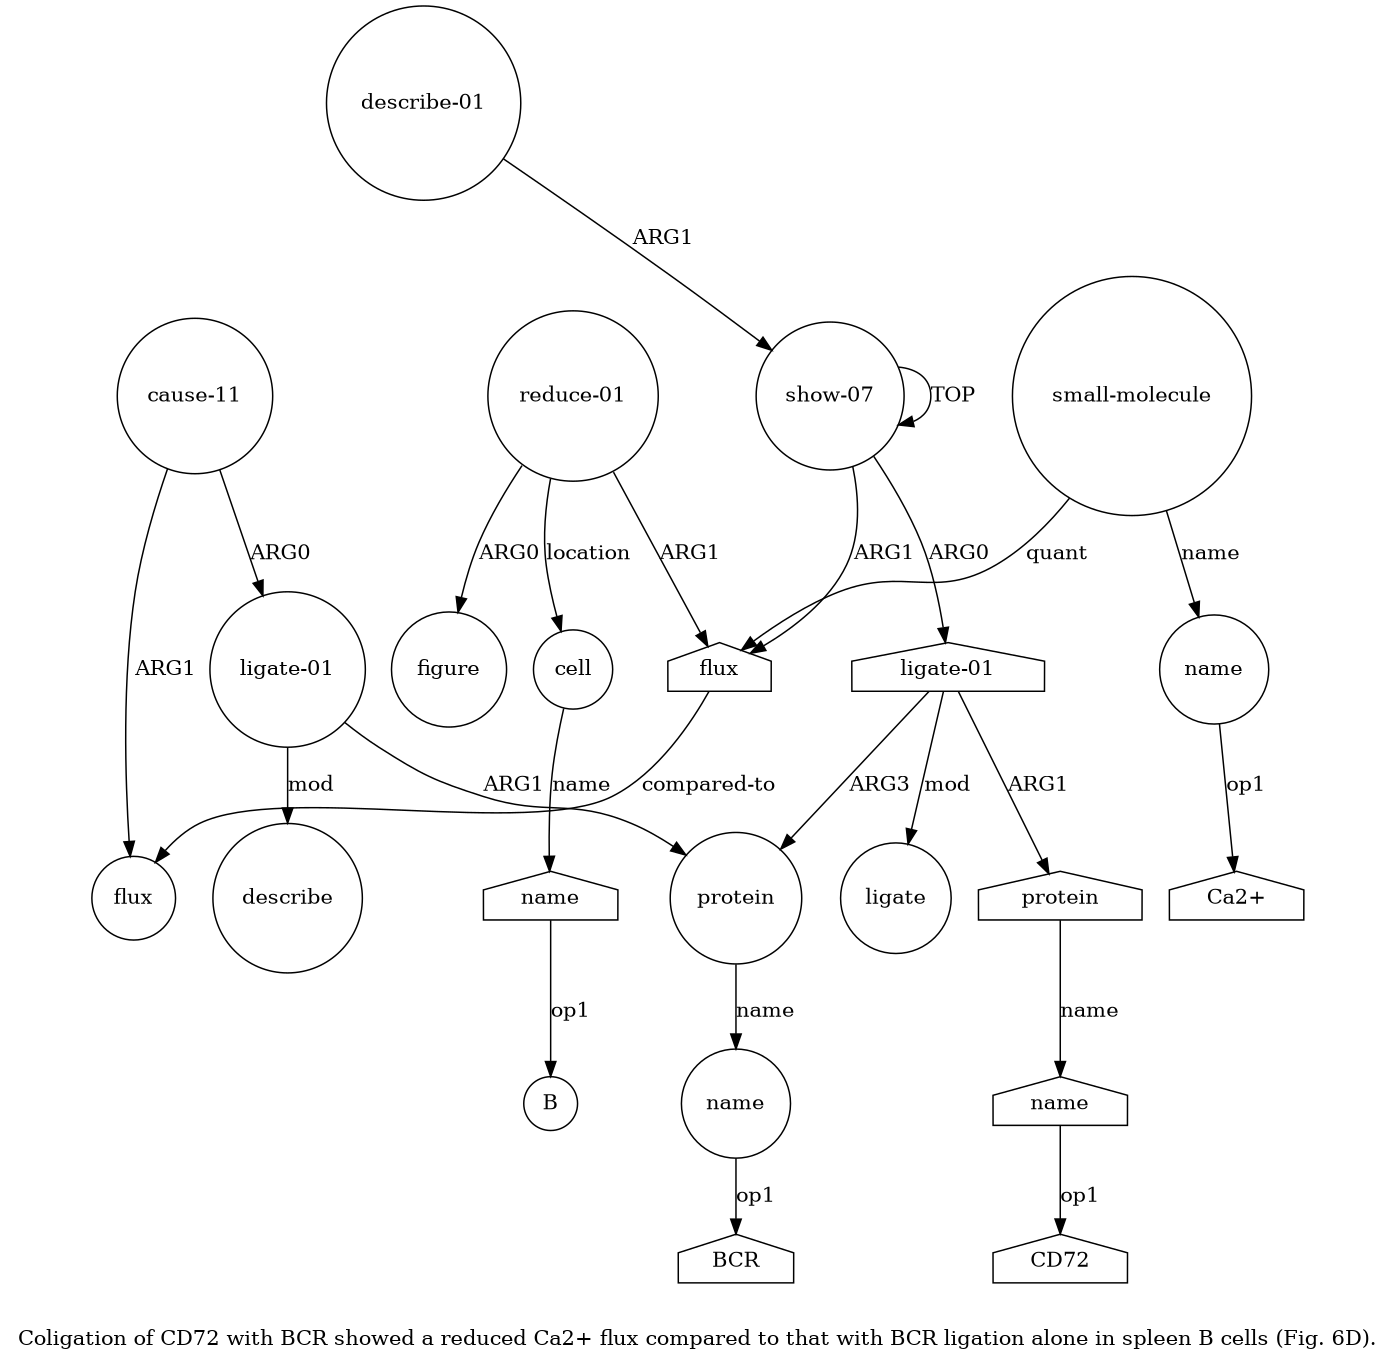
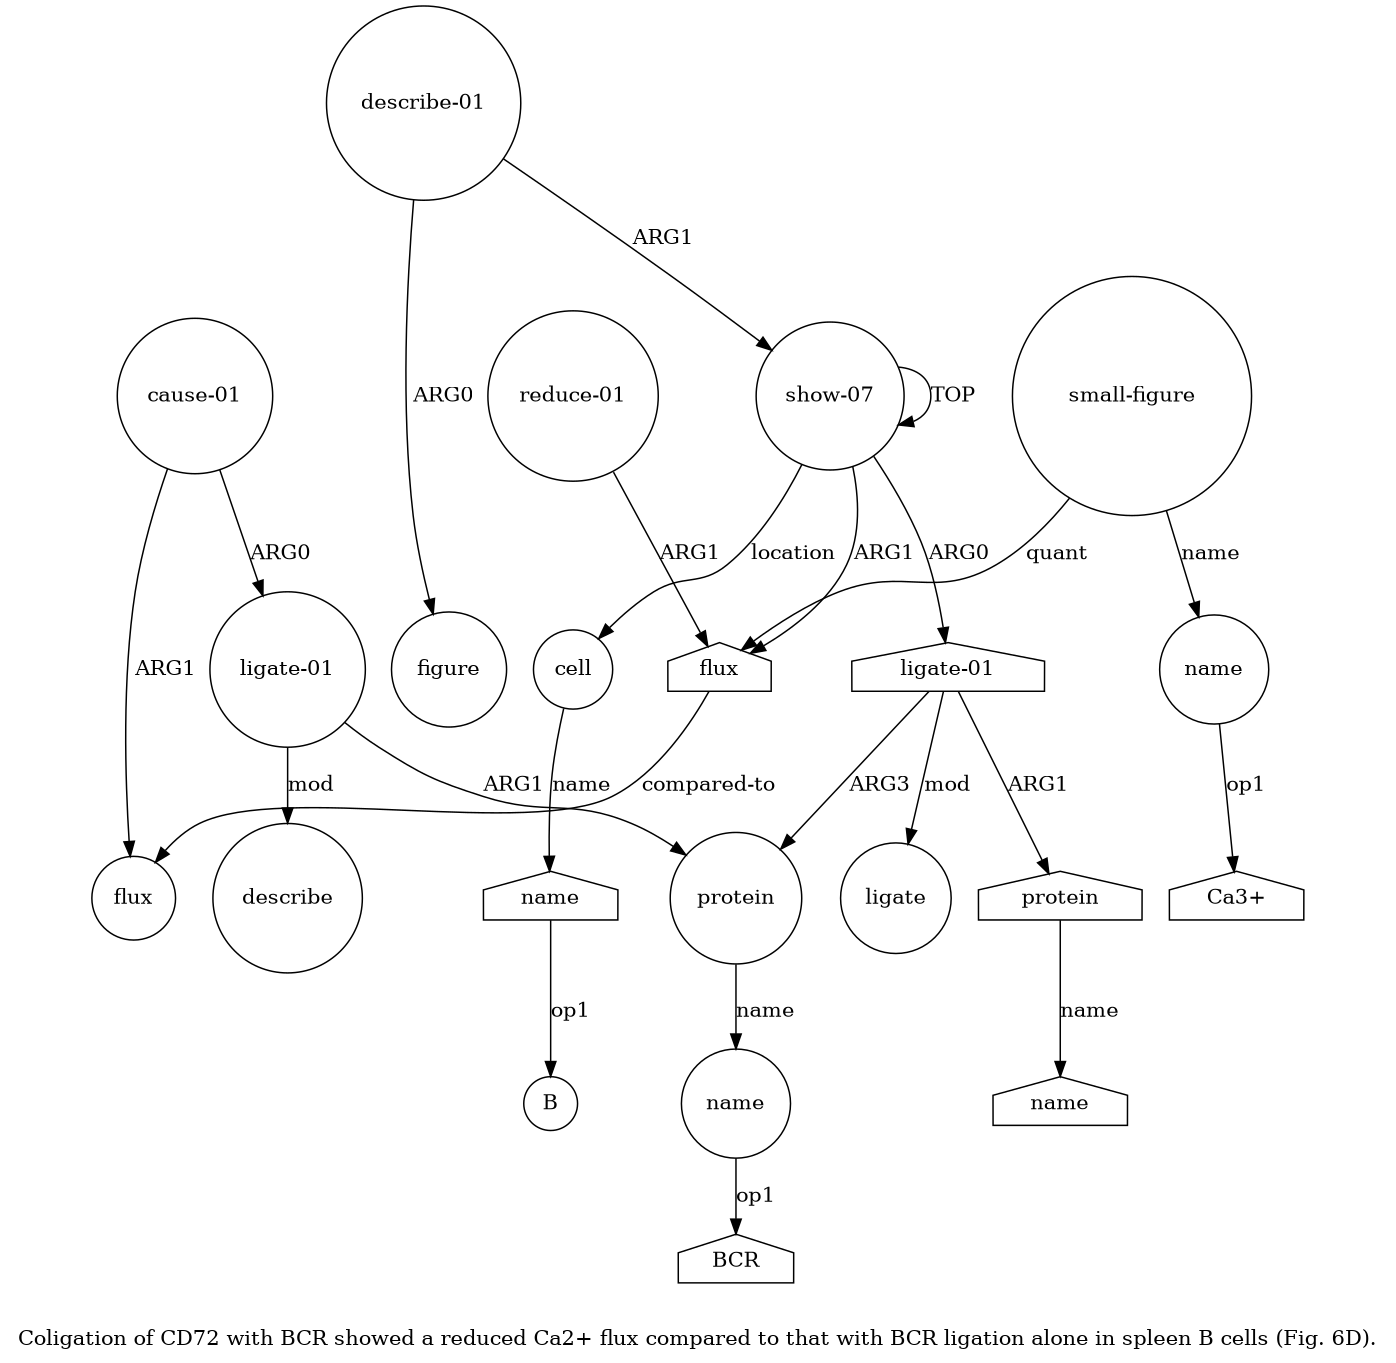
node "cause-11": label "cause-11" -> "cause-01"
node "small-molecule": label "small-molecule" -> "small-figure"
edge "reduce-01" -> "figure": now "describe-01" -> "figure"
edge "reduce-01" -> "cell": now "show-07" -> "cell"
node "Ca2+": label "Ca2+" -> "Ca3+"
node "CD72": removed
